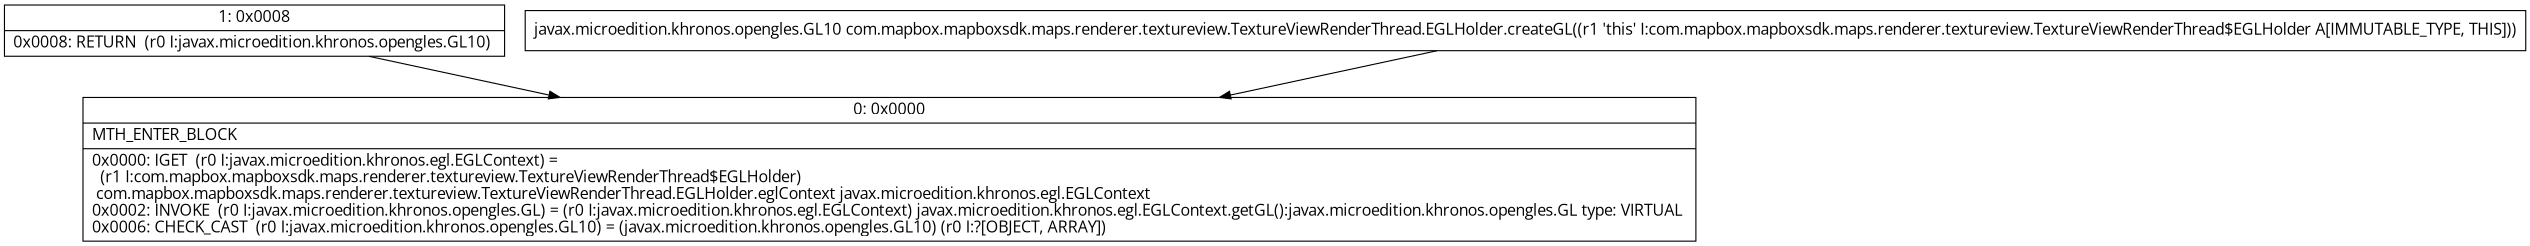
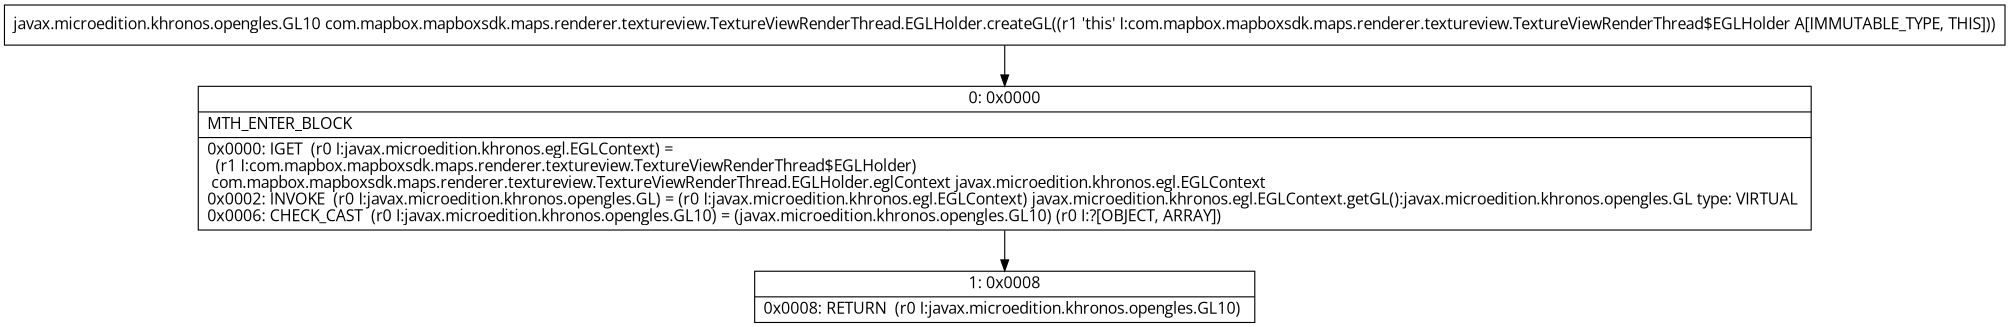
edge "1: 0x0008" -> "0: 0x0000": reversed
